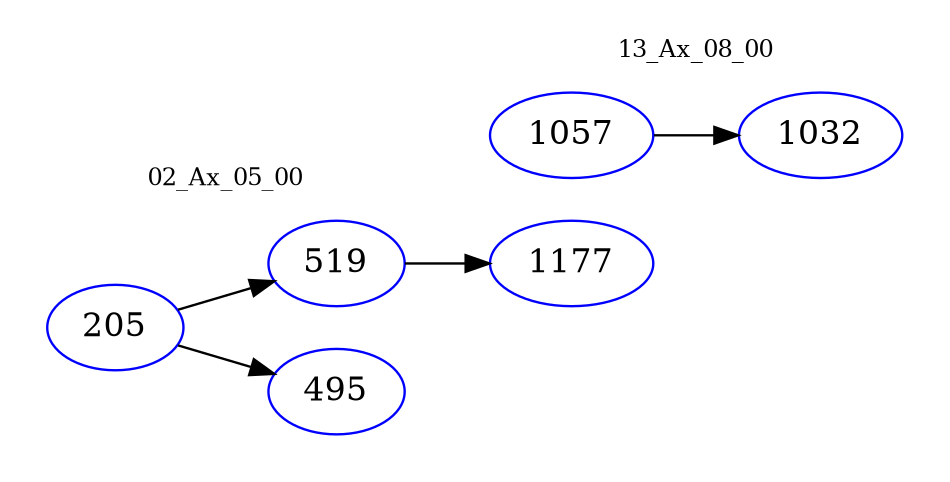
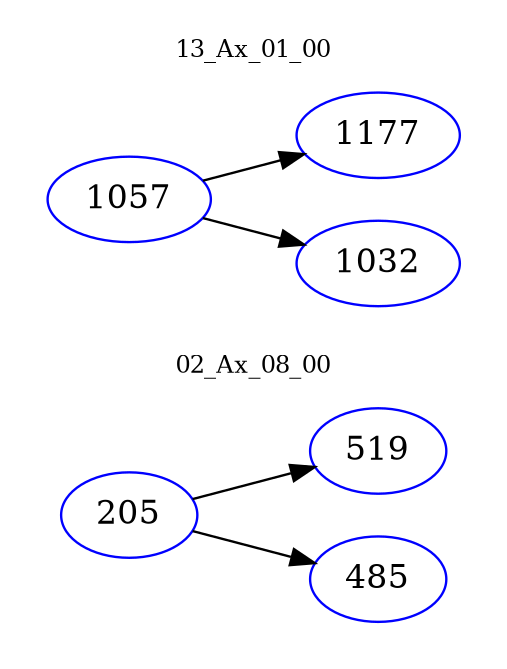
cluster "13_Ax_08_00": label "13_Ax_08_00" -> "13_Ax_01_00"
cluster "02_Ax_05_00": label "02_Ax_05_00" -> "02_Ax_08_00"
edge "519" -> "1177": now "1057" -> "1177"
node "495": label "495" -> "485"
